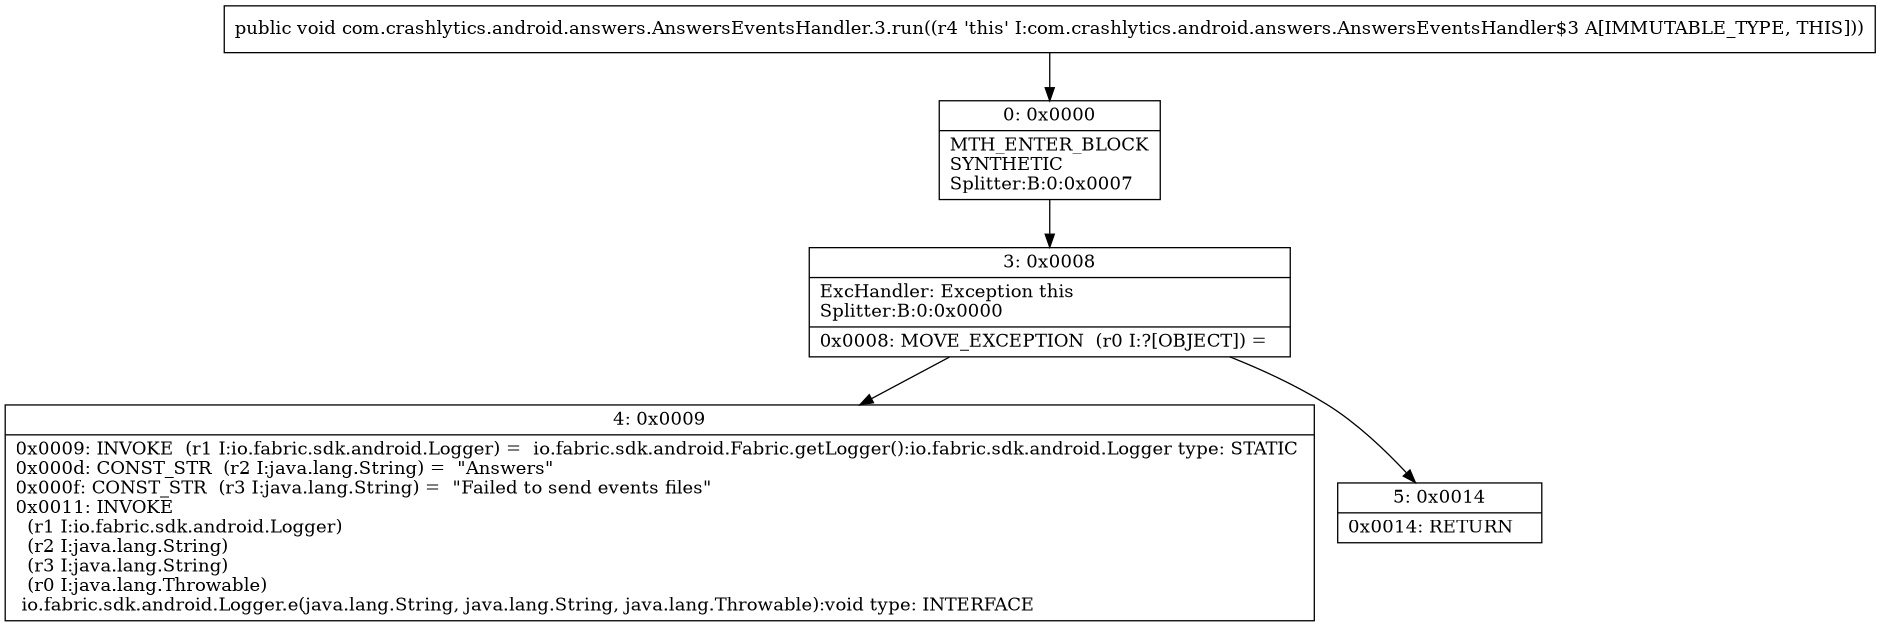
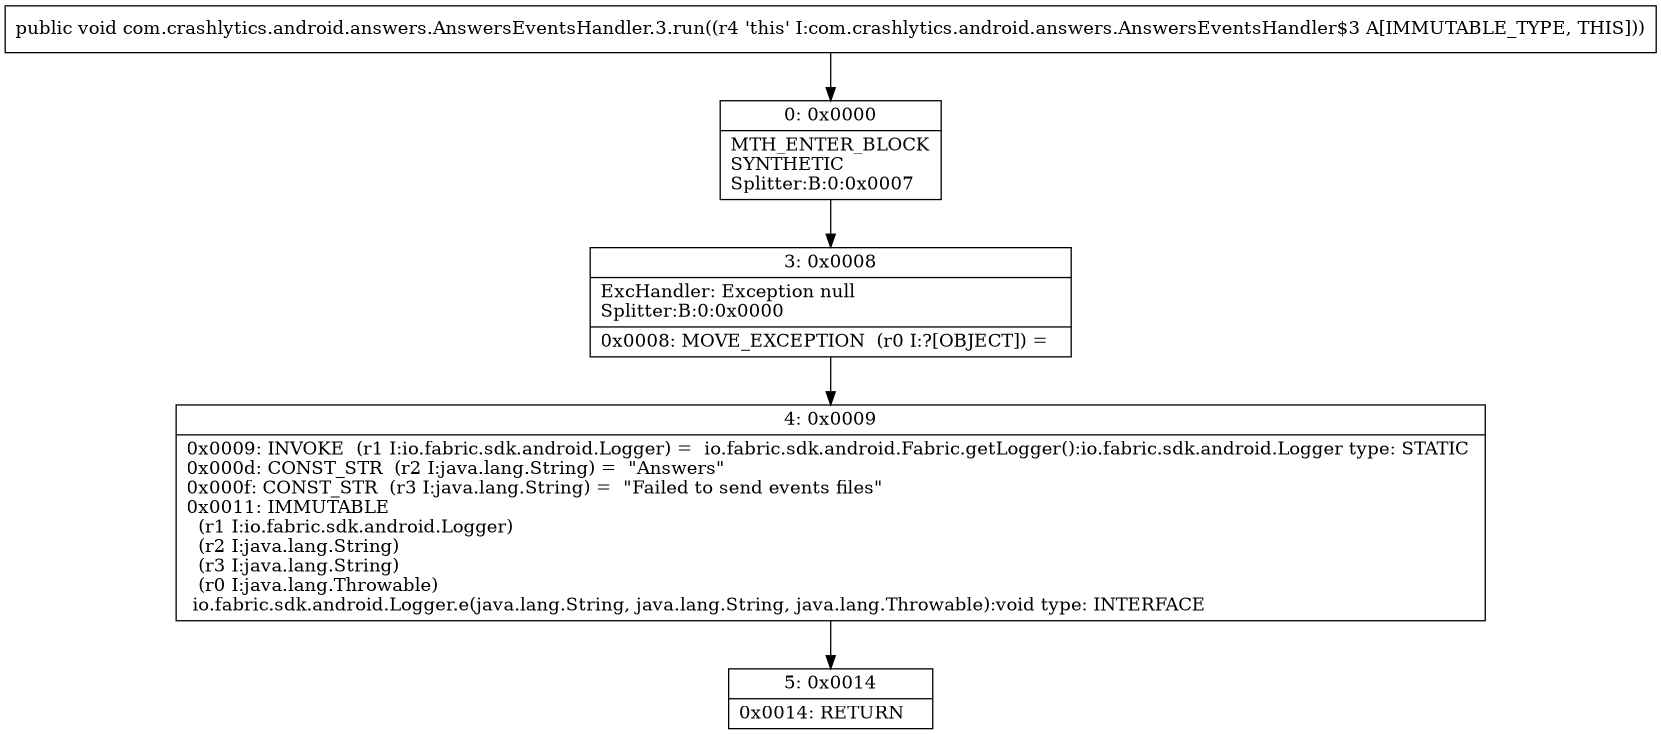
node "3: 0x0008": text "ExcHandler: Exception this" -> "ExcHandler: Exception null"
edge "3: 0x0008" -> "5: 0x0014": now "4: 0x0009" -> "5: 0x0014"
node "4: 0x0009": text "0x0011: INVOKE" -> "0x0011: IMMUTABLE"
